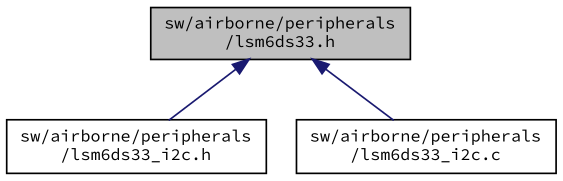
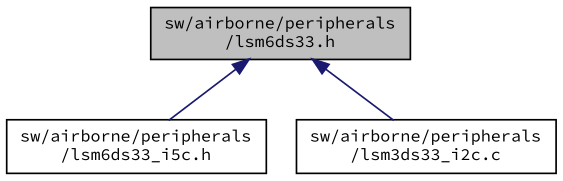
node "sw/airborne/peripherals /lsm6ds33_i2c.h": label "sw/airborne/peripherals /lsm6ds33_i2c.h" -> "sw/airborne/peripherals /lsm6ds33_i5c.h"
node "sw/airborne/peripherals /lsm6ds33_i2c.c": label "sw/airborne/peripherals /lsm6ds33_i2c.c" -> "sw/airborne/peripherals /lsm3ds33_i2c.c"
